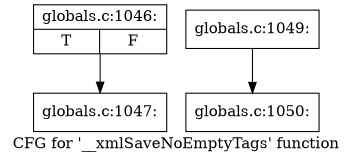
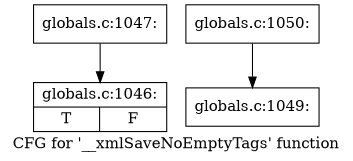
edge "globals.c:1049:" -> "globals.c:1050:": reversed
edge "globals.c:1046:" -> "globals.c:1047:": reversed
